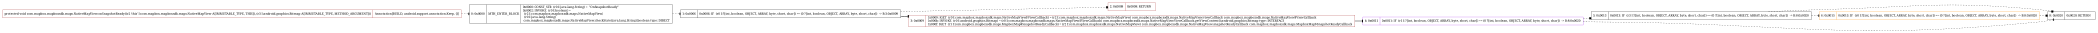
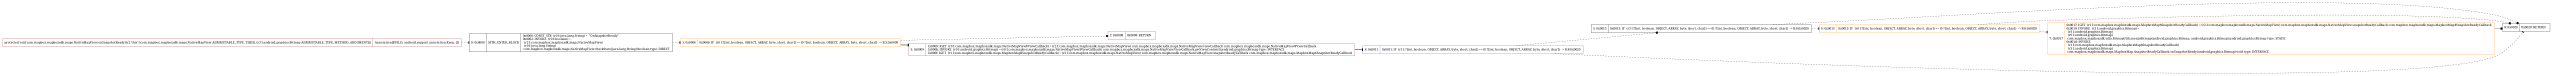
node "1: 0x0006": color black -> darkorange
node "7: 0x0017": added
